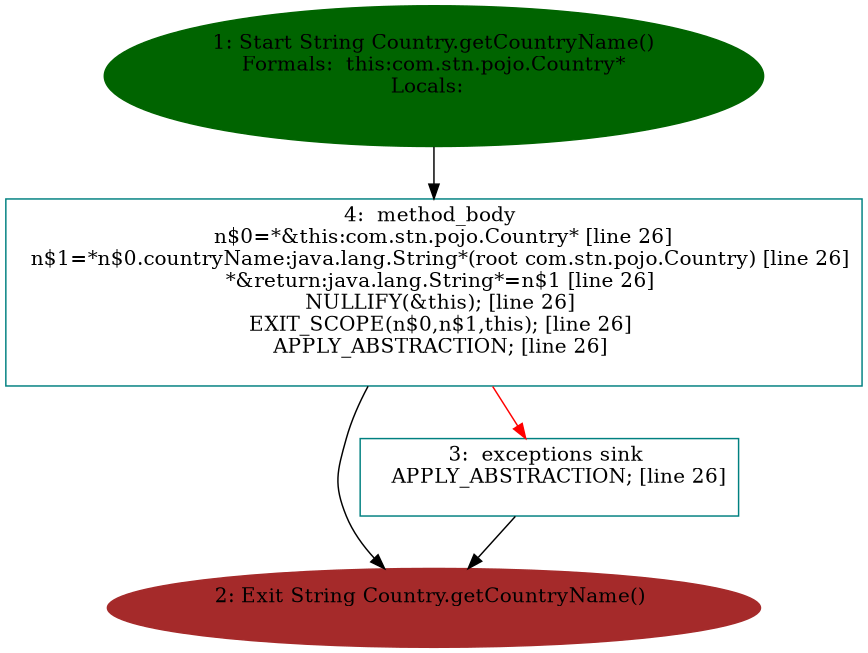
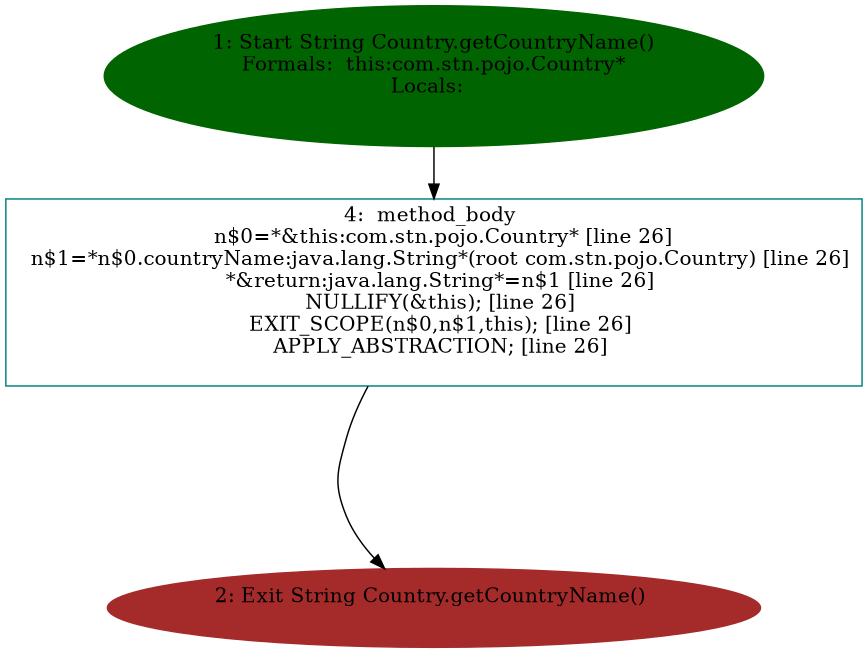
node "3:  exceptions sink APPLY_ABSTRACTION; [line 26]": removed
